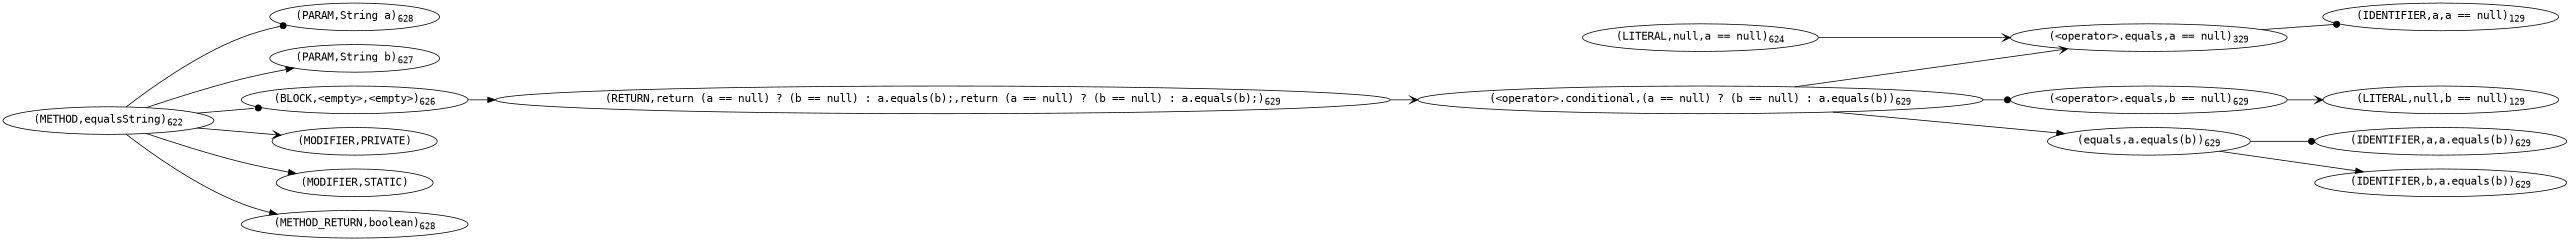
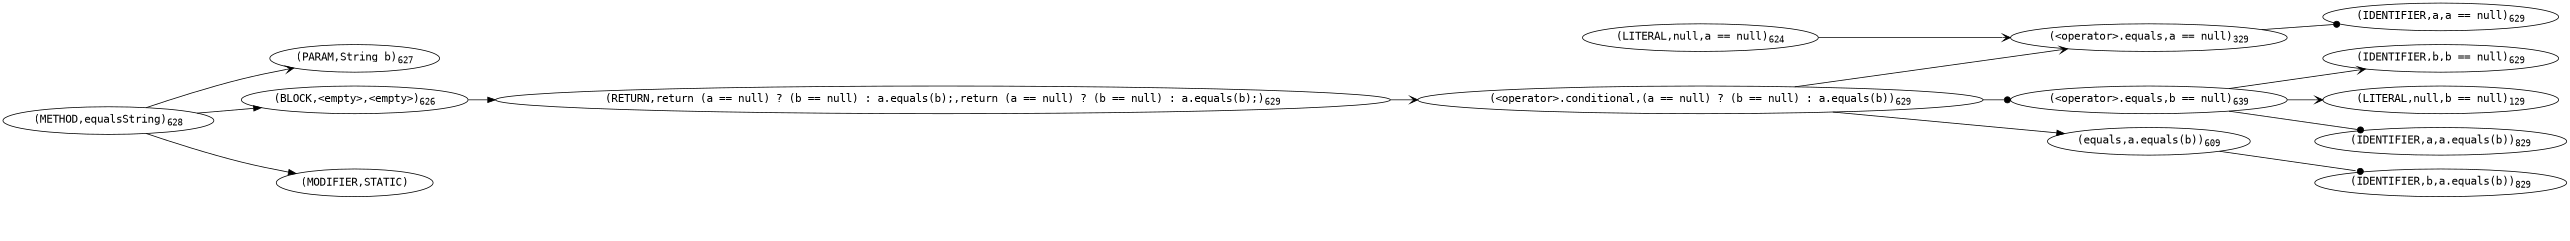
node "(IDENTIFIER,a,a == null)": text "129" -> "629"
node "(PARAM,String a)": removed
node "(IDENTIFIER,b,b == null)": added
edge "(METHOD,equalsString)" -> "(PARAM,String b)": arrowhead normal -> vee
node "(<operator>.equals,b == null)": text "629" -> "639"
edge "(METHOD,equalsString)" -> "(BLOCK,<empty>,<empty>)": arrowhead dot -> normal
node "(METHOD,equalsString)": text "622" -> "628"
node "(equals,a.equals(b))": text "629" -> "609"
node "(IDENTIFIER,a,a.equals(b))": text "629" -> "829"
node "(MODIFIER,PRIVATE)": removed
edge "(equals,a.equals(b))" -> "(IDENTIFIER,a,a.equals(b))": now "(<operator>.equals,b == null)" -> "(IDENTIFIER,a,a.equals(b))"
edge "(equals,a.equals(b))" -> "(IDENTIFIER,b,a.equals(b))": arrowhead normal -> dot
node "(IDENTIFIER,b,a.equals(b))": text "629" -> "829"
node "(METHOD_RETURN,boolean)": removed
